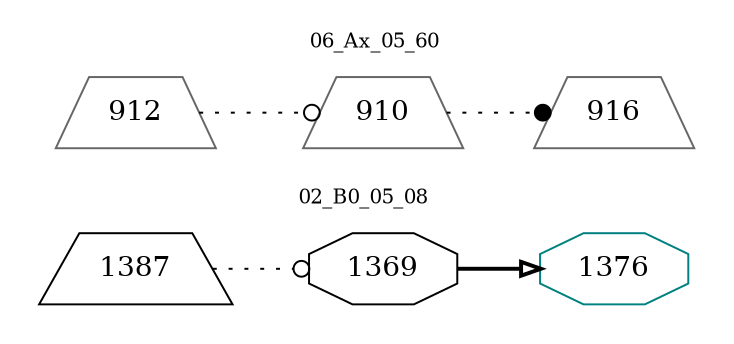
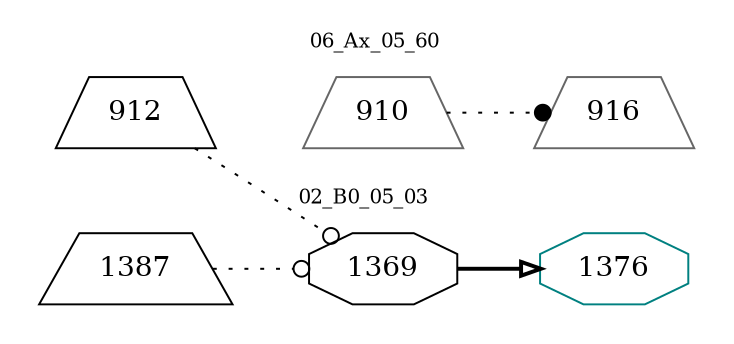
node "912": color gray40 -> black
edge "912" -> "910": now "912" -> "1369"
cluster "02_B0_05_08": label "02_B0_05_08" -> "02_B0_05_03"
